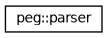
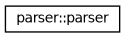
node "peg::parser": label "peg::parser" -> "parser::parser"
